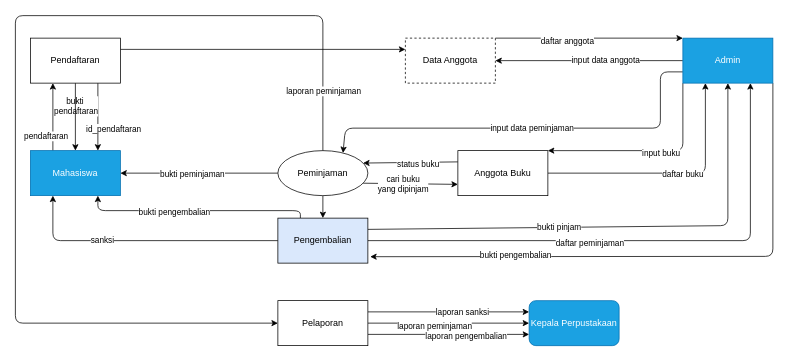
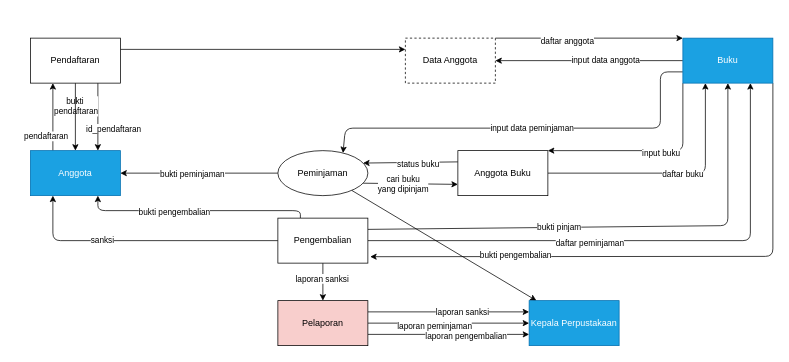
edge "Peminjaman" -> "Pelaporan": removed, label "laporan peminjaman"
node "Admin": label "Admin" -> "Buku"
node "Mahasiswa": label "Mahasiswa" -> "Anggota"
edge "Peminjaman" -> "Pengembalian": now "Peminjaman" -> "Kepala Perpustakaan"
node "Pengembalian": fillcolor #dae8fc -> #ffffff
edge "Pengembalian" -> "Pelaporan": added, label "laporan sanksi"
node "Pelaporan": fillcolor #ffffff -> #f8cecc
node "Kepala Perpustakaan": shape rounded rectangle -> rectangle
